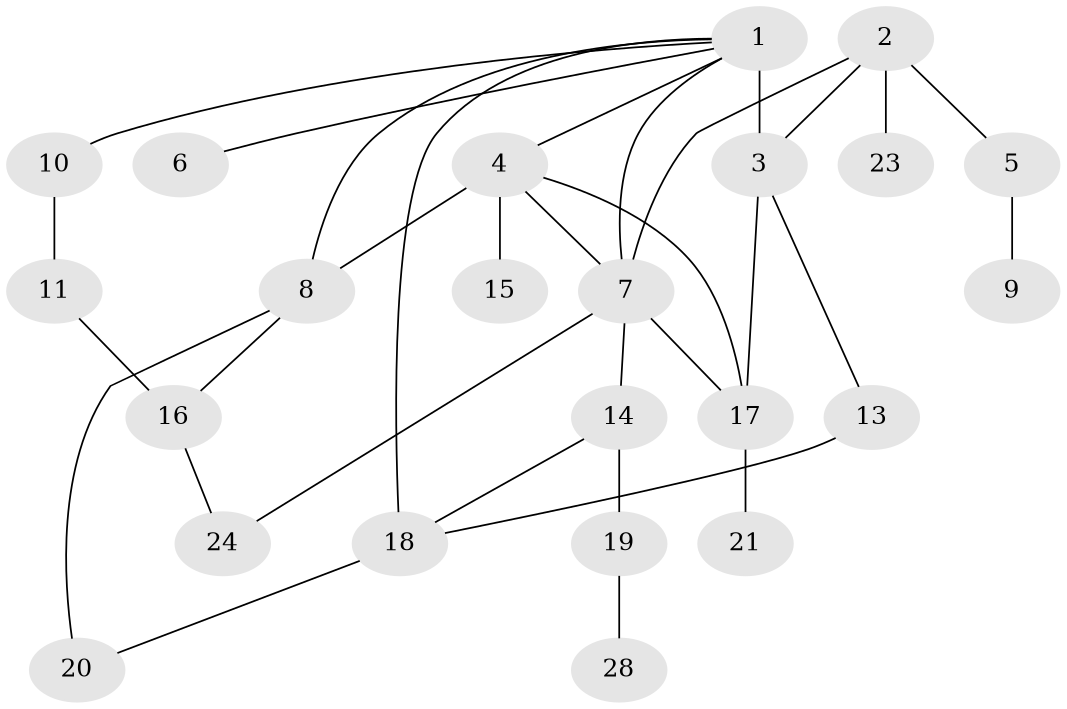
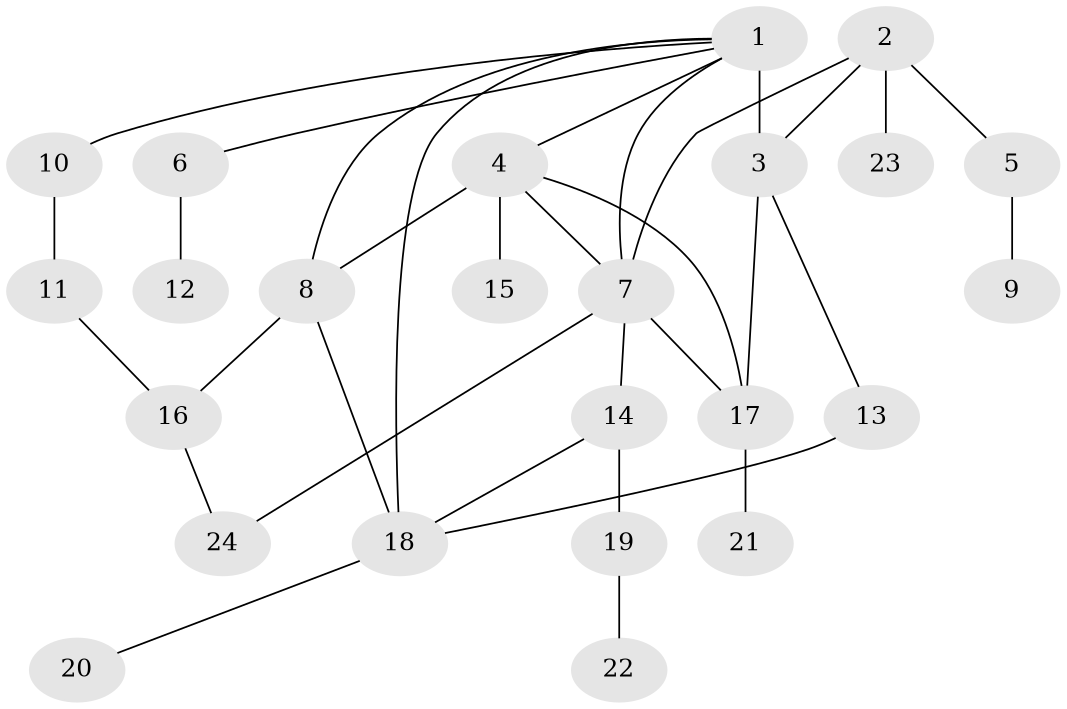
node "12": added
edge "8" -- "20": now "8" -- "18"
node "28": label "28" -> "22"
